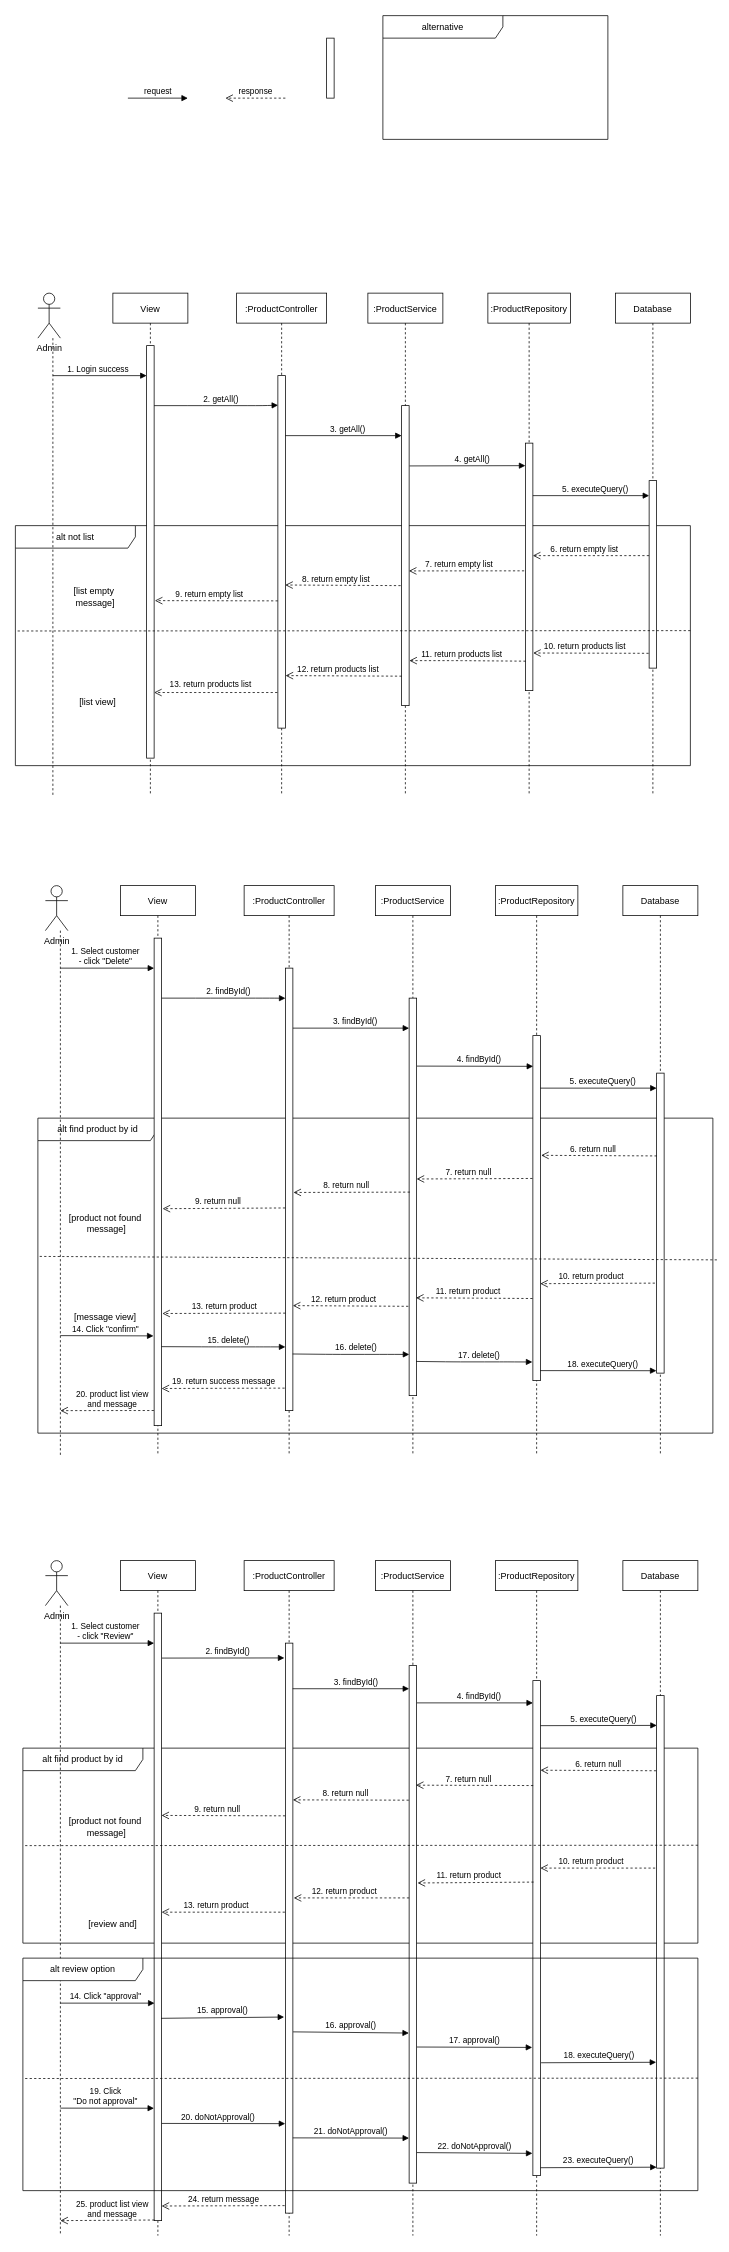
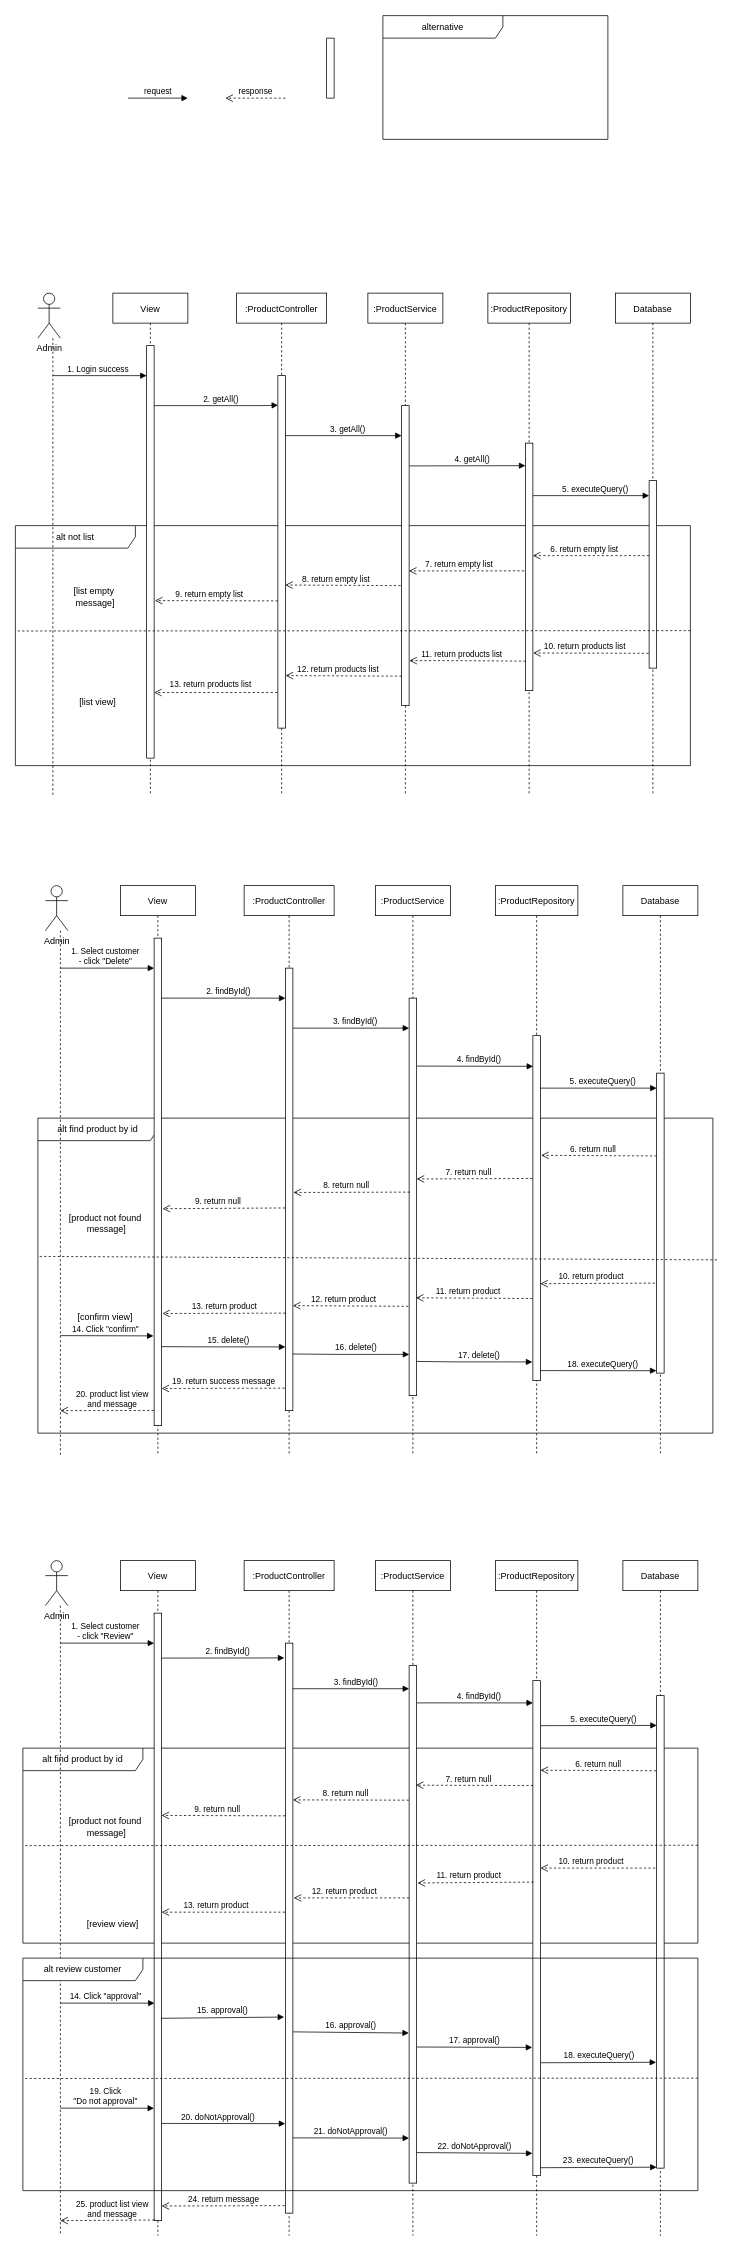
node "[message view]": label "[message view]" -> "[confirm view]"
node "[review and]": label "[review and]" -> "[review view]"
node "alt review option": label "alt review option" -> "alt review customer"
